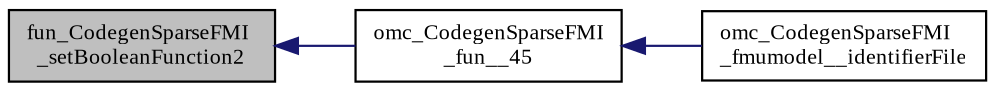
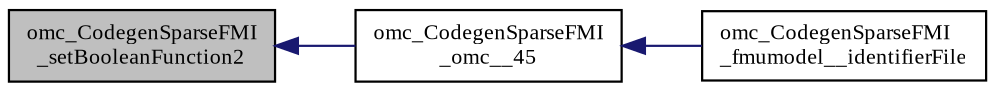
node "fun_CodegenSparseFMI _setBooleanFunction2": label "fun_CodegenSparseFMI _setBooleanFunction2" -> "omc_CodegenSparseFMI _setBooleanFunction2"
node "omc_CodegenSparseFMI _fun__45": label "omc_CodegenSparseFMI _fun__45" -> "omc_CodegenSparseFMI _omc__45"
